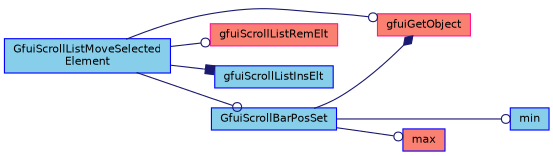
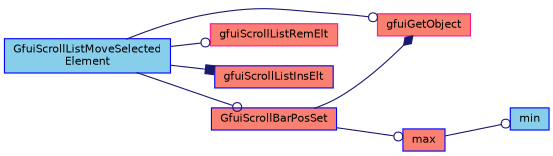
node "gfuiScrollListInsElt": fillcolor skyblue -> salmon
node "GfuiScrollBarPosSet": fillcolor skyblue -> salmon
edge "GfuiScrollBarPosSet" -> "min": now "max" -> "min"
